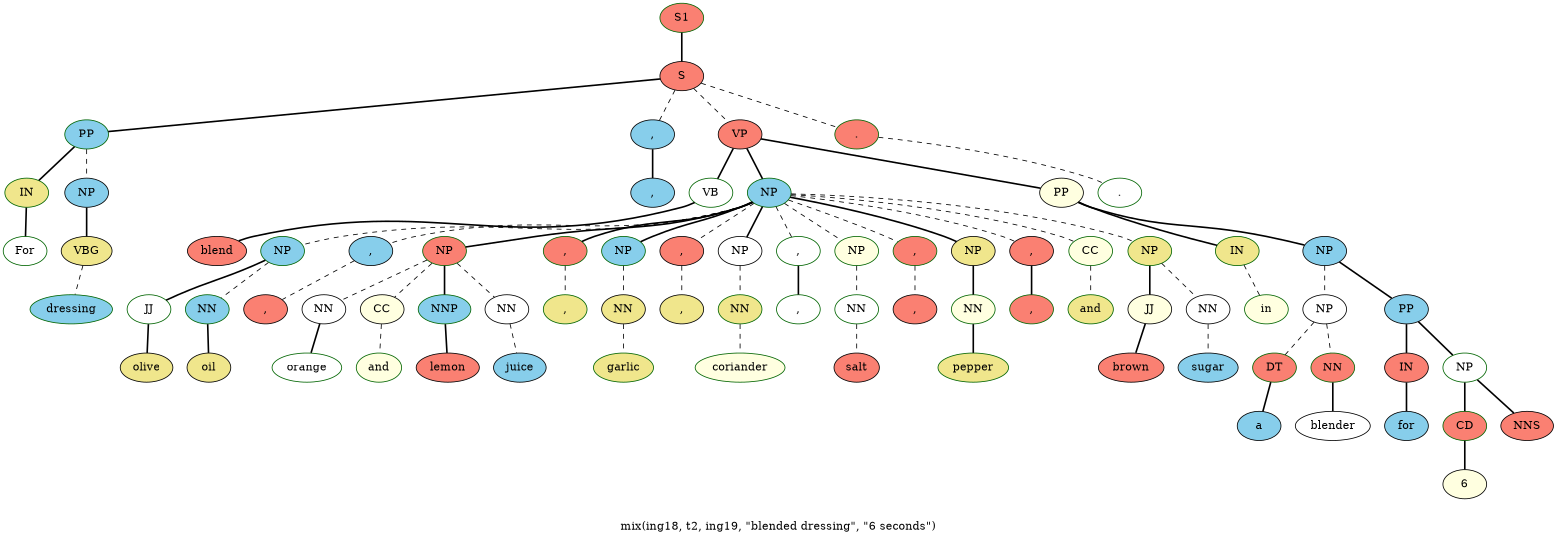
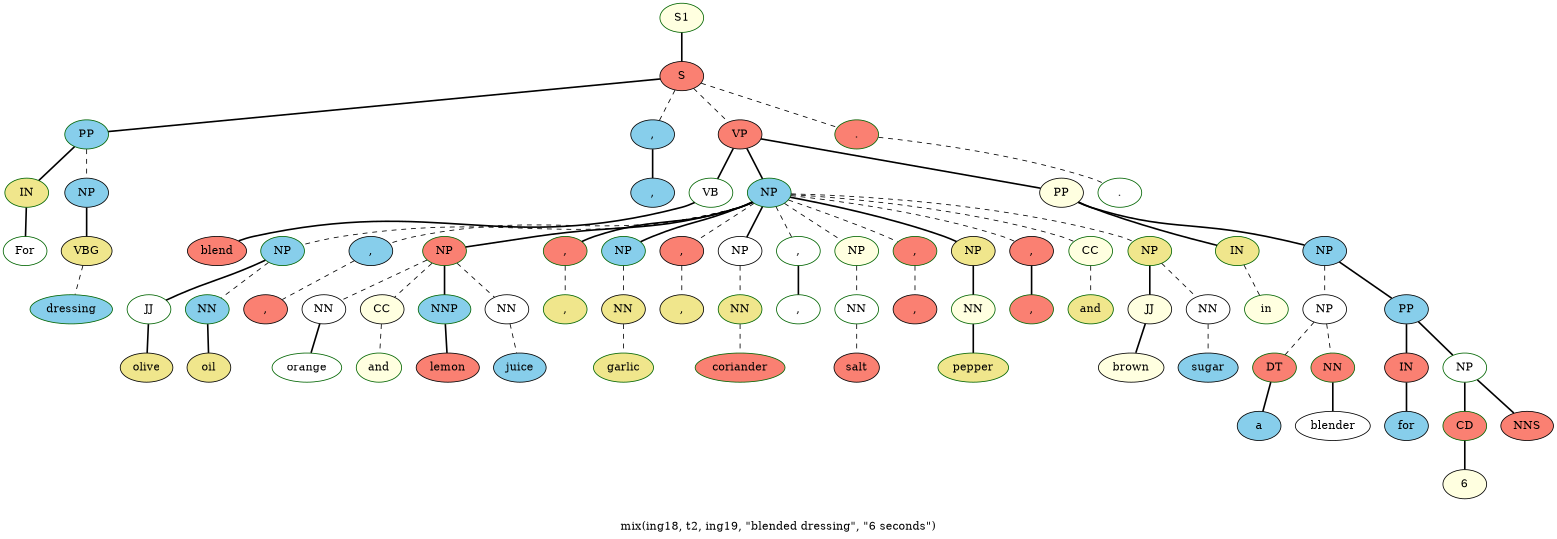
node "S1": fillcolor salmon -> lightyellow
node "coriander": fillcolor lightyellow -> salmon
node "brown": fillcolor salmon -> lightyellow
